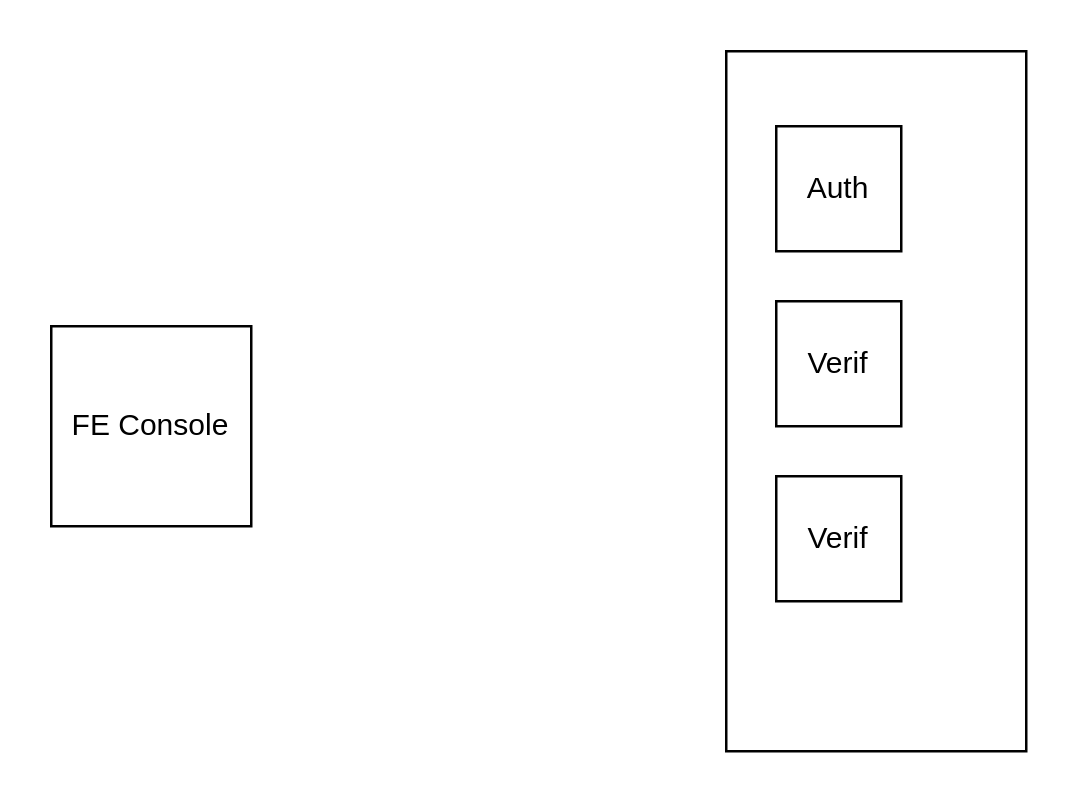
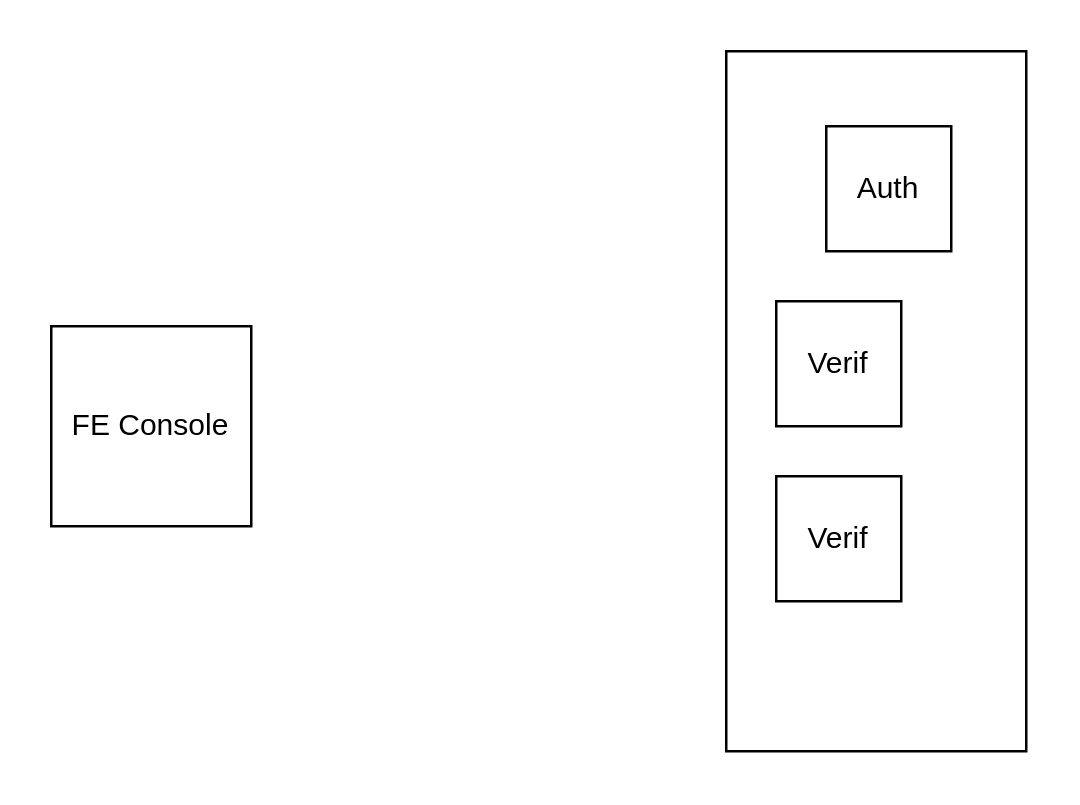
node "Auth": moved (839, 189) -> (889, 189)
